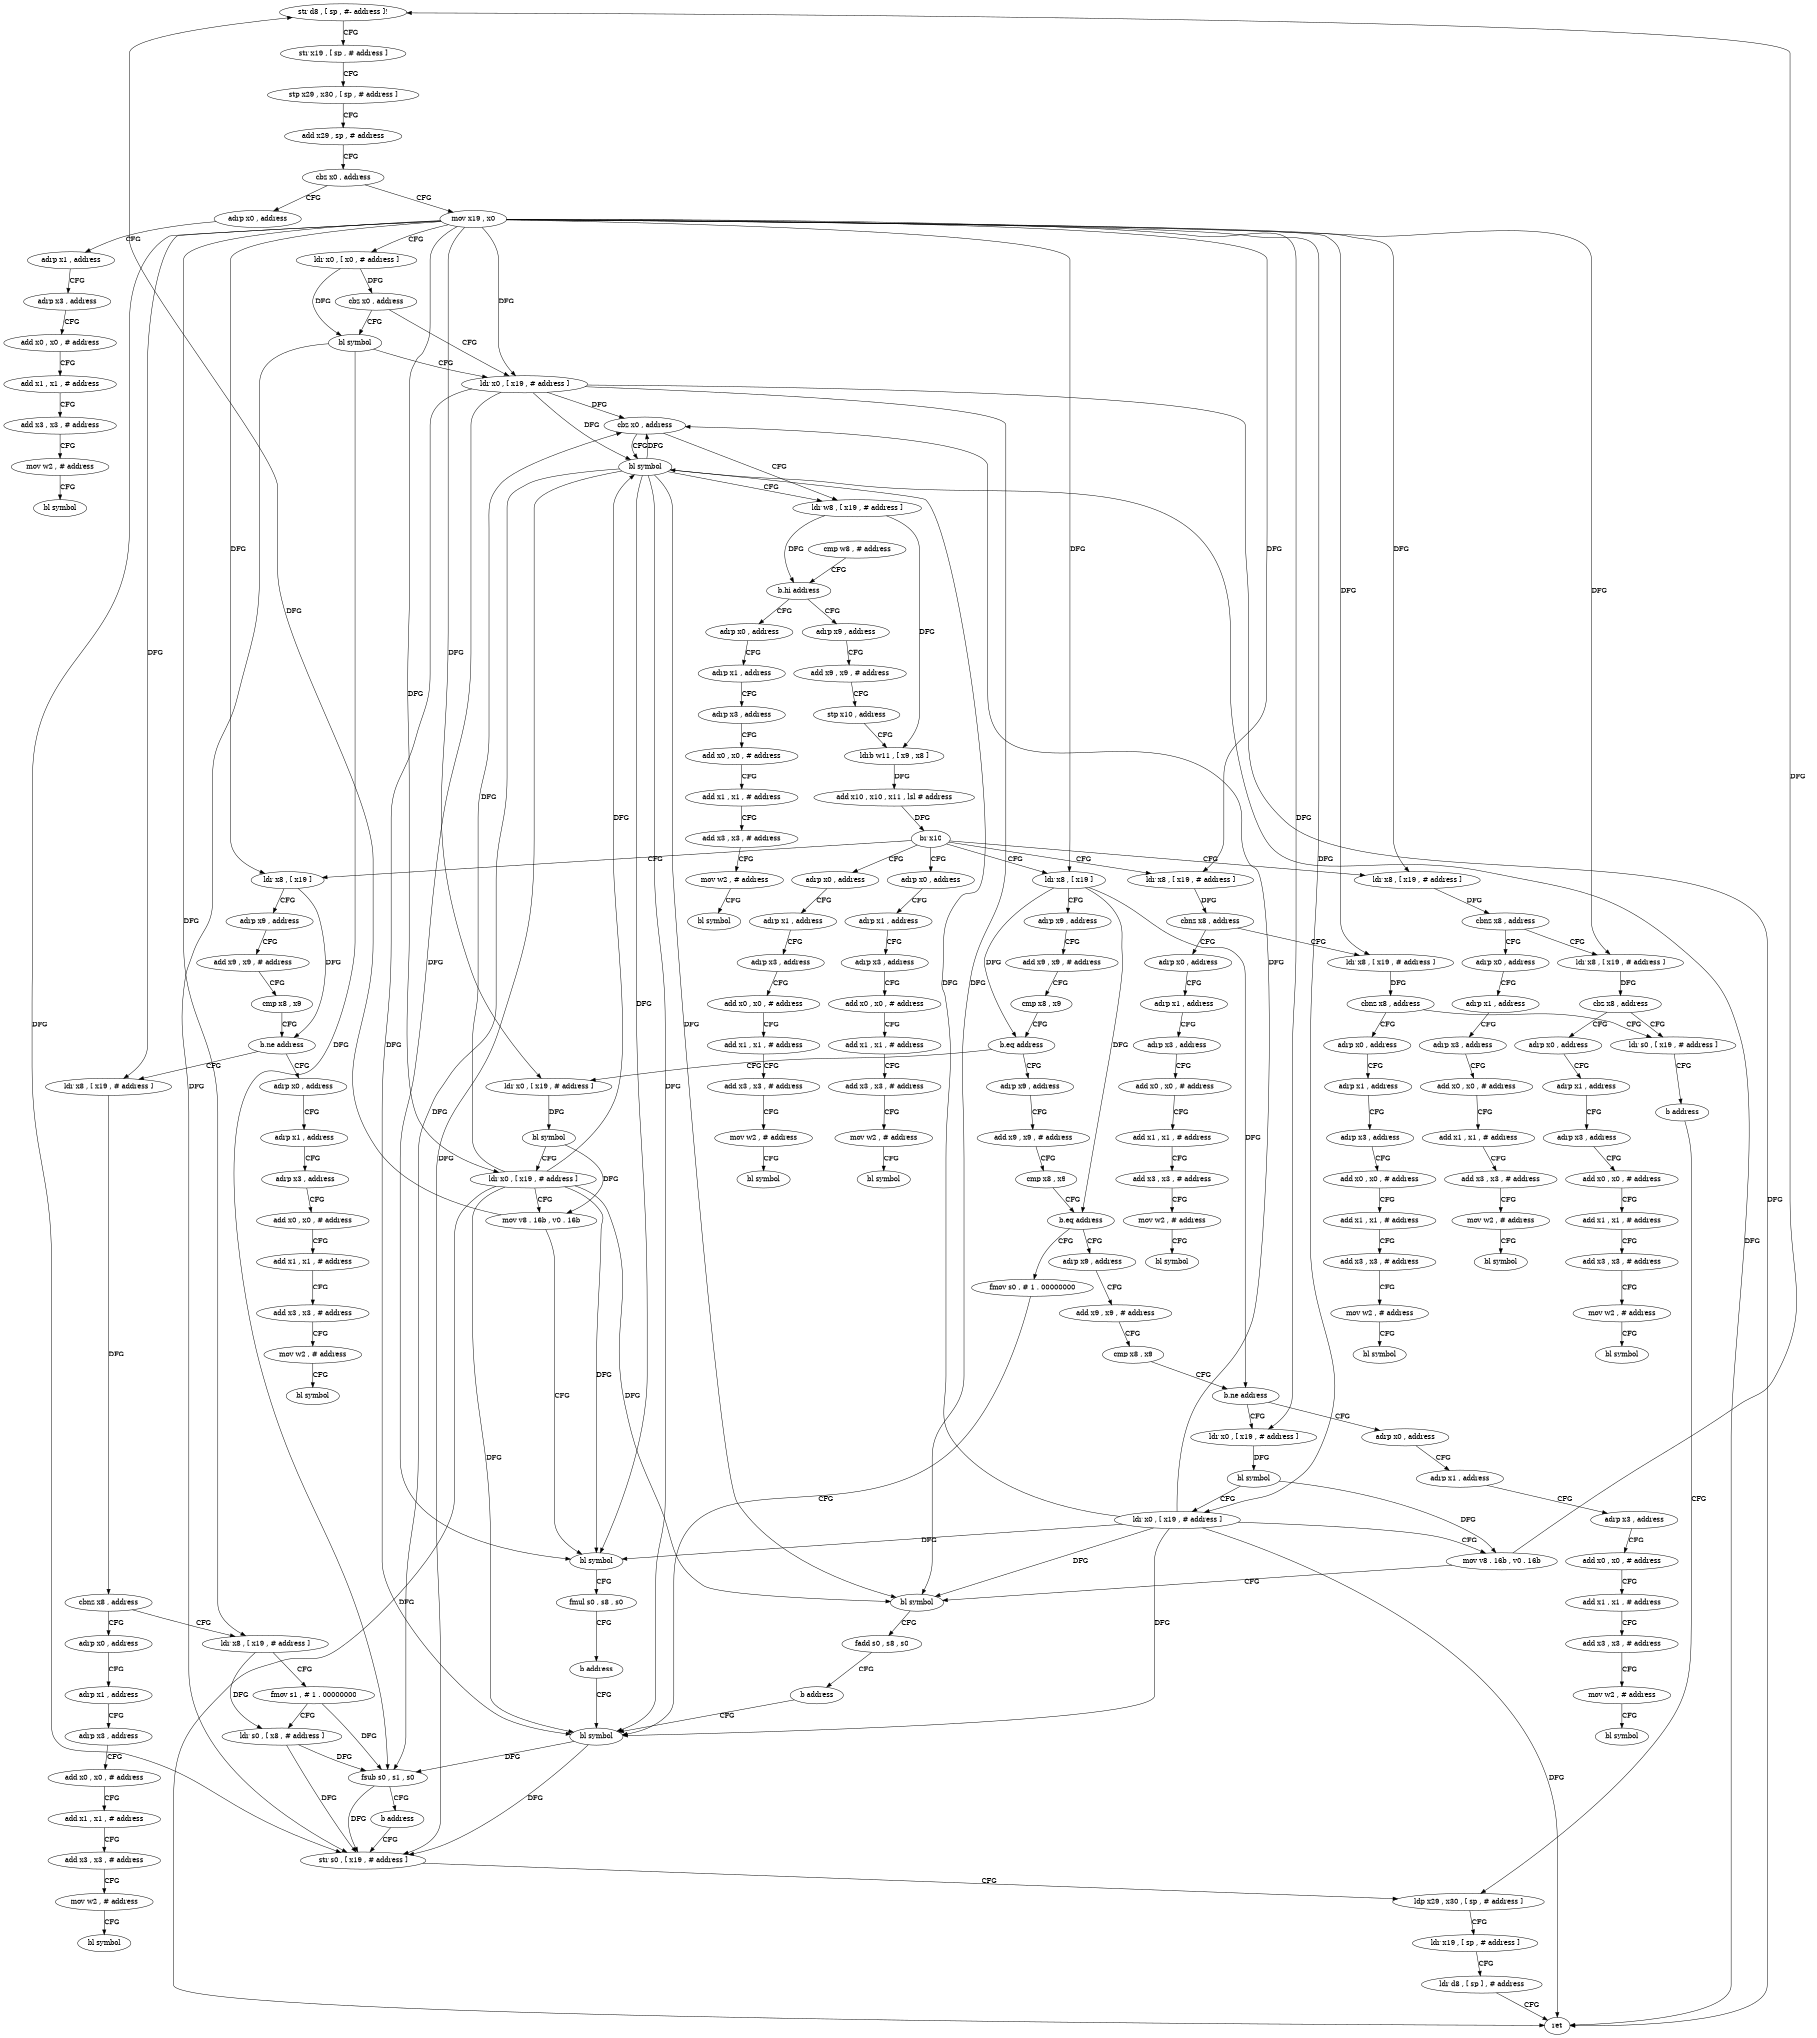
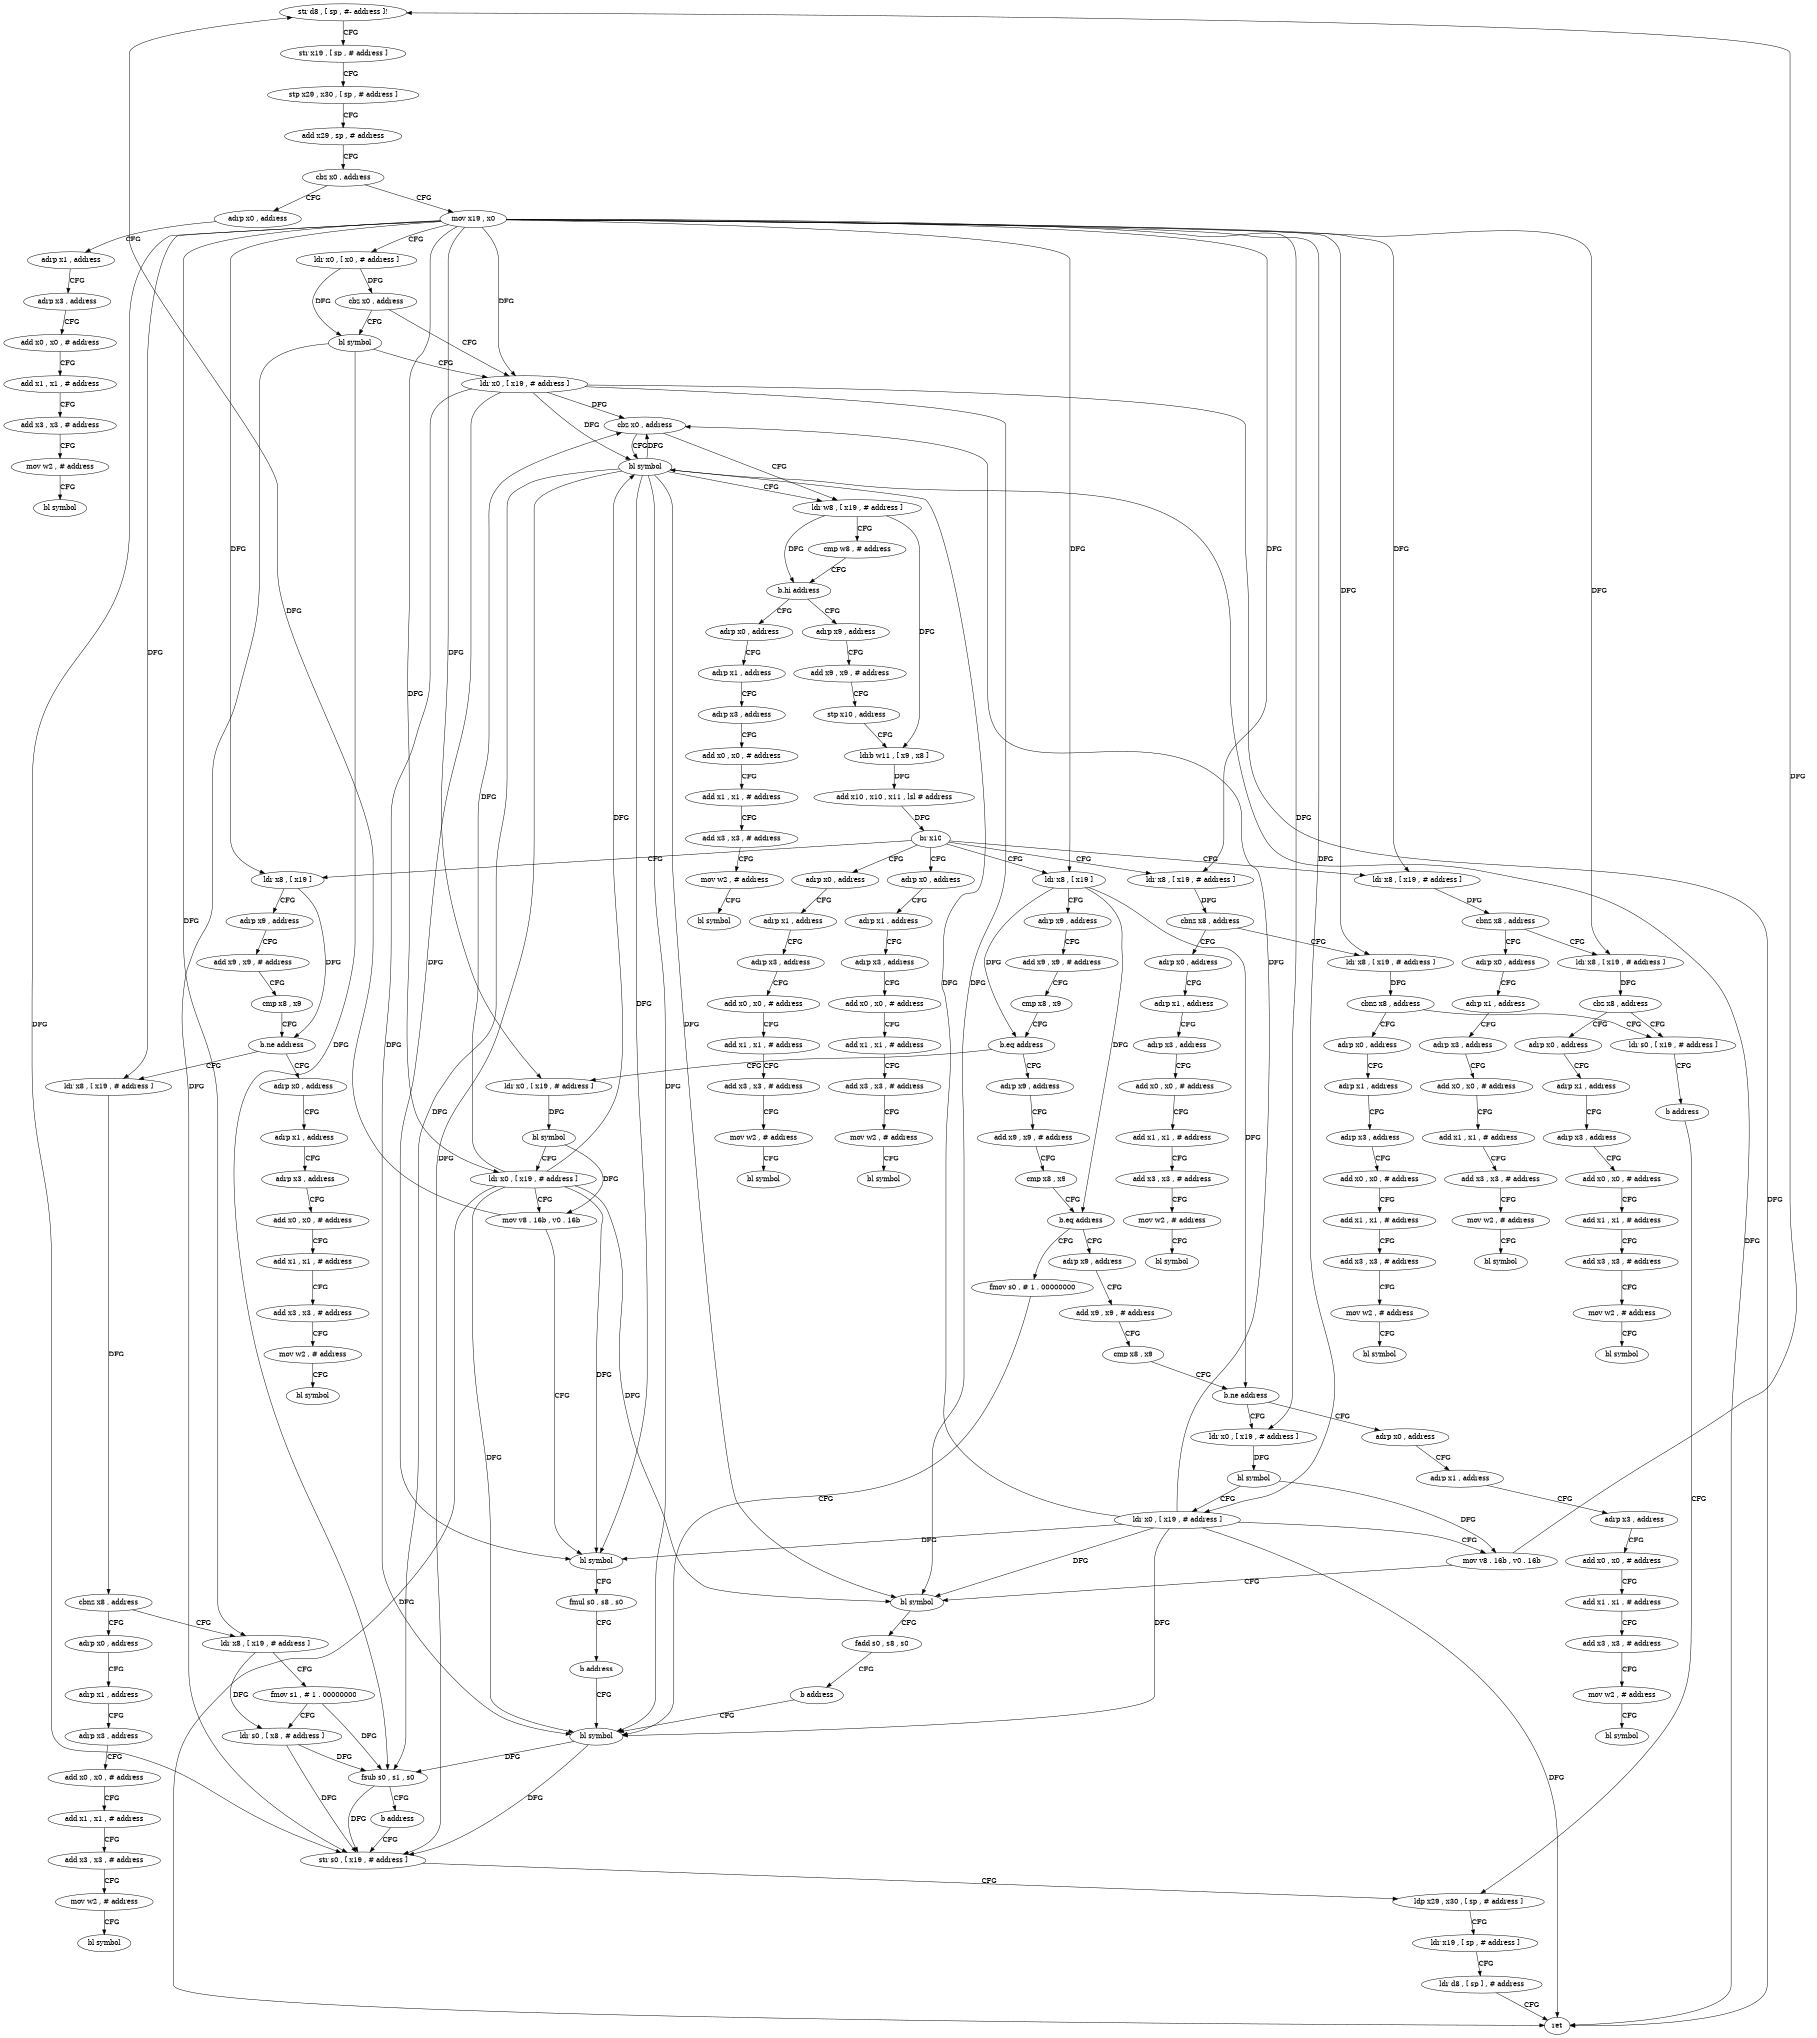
edge "ldr w8 , [ x19 , # address ]" -> "cmp w8 , # address": added, label "CFG"
